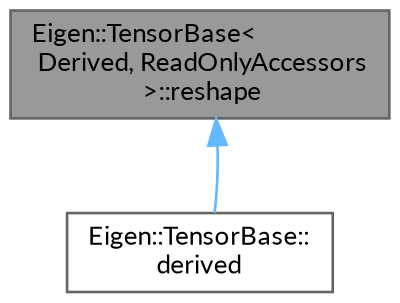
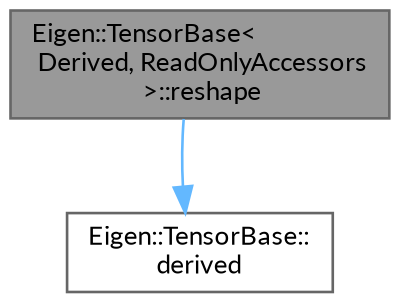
edge "Eigen::TensorBase:: derived" -> "Eigen::TensorBase< Derived, ReadOnlyAccessors >::reshape": reversed
